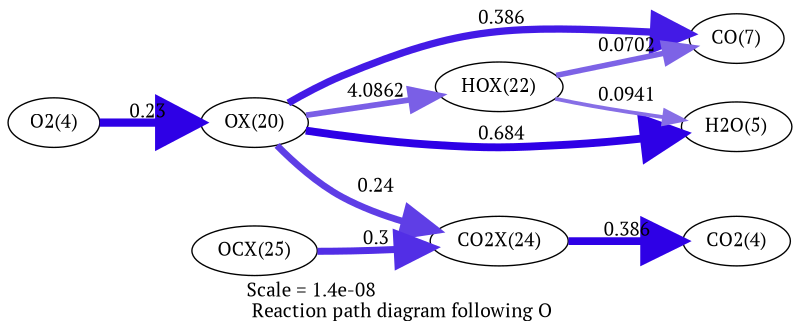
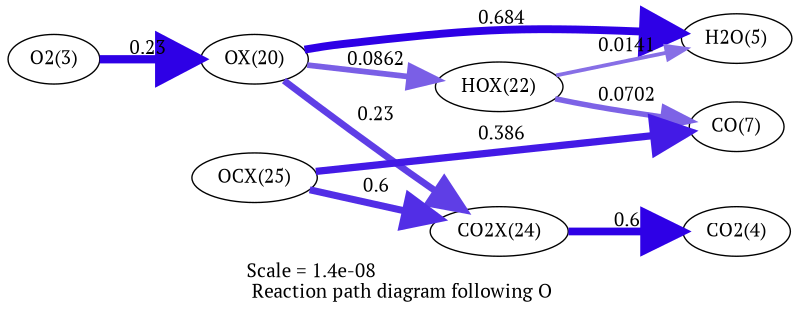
edge "OX(20)" -> "CO(7)": now "OCX(25)" -> "CO(7)"
edge "OX(20)" -> "HOX(22)": label " 4.0862" -> " 0.0862"
edge "HOX(22)" -> "H2O(5)": label " 0.0941" -> " 0.0141"
node "O2(4)": label "O2(4)" -> "O2(3)"
edge "OX(20)" -> "CO2X(24)": label " 0.24" -> " 0.23"
edge "CO2X(24)" -> "CO2(4)": label " 0.386" -> " 0.6"
edge "OCX(25)" -> "CO2X(24)": label " 0.3" -> " 0.6"
